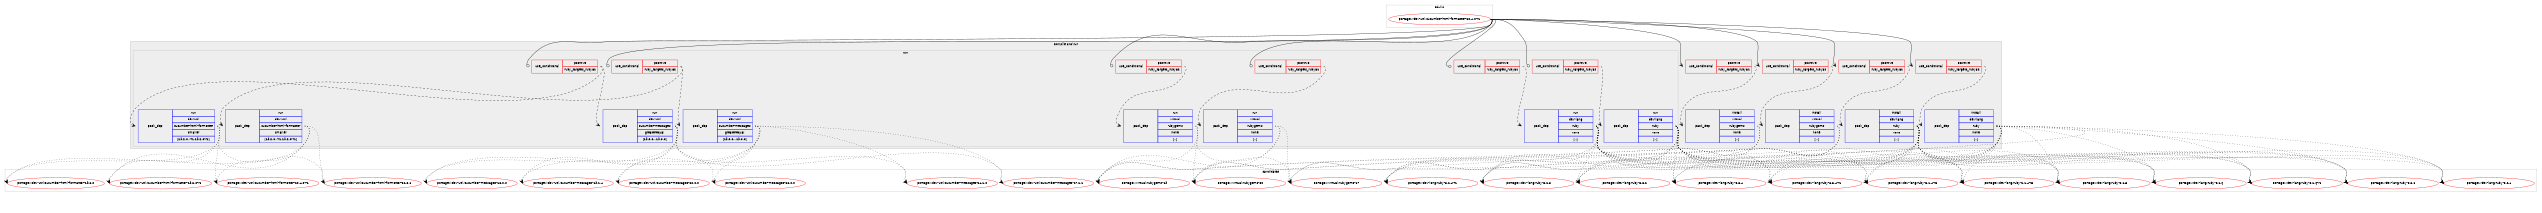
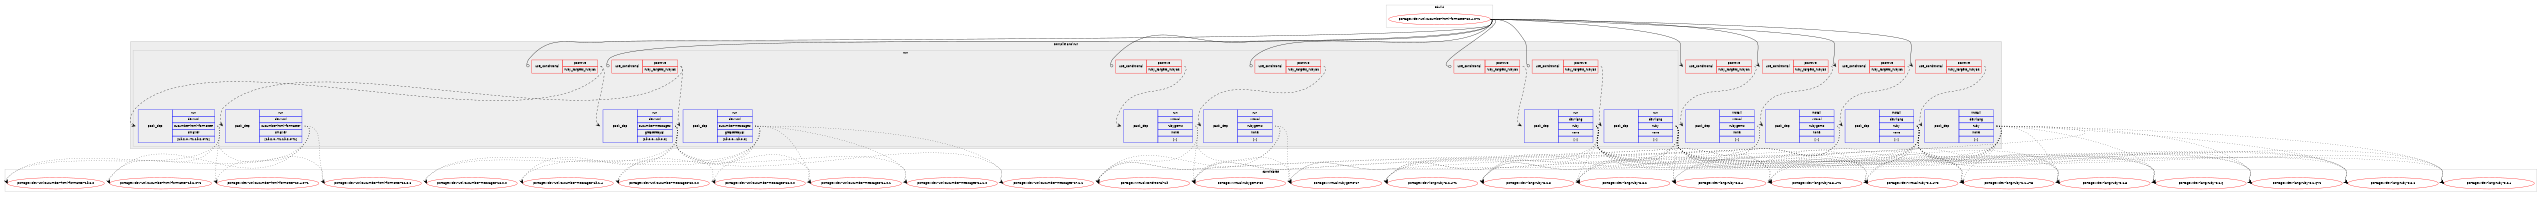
node "portage://dev-util/cucumber-messages-24.0.1": added
node "portage://virtual/rubygems-19": label "portage://virtual/rubygems-19" -> "portage://virtual/conditional-19"
node "portage://dev-lang/ruby-3.1.4-r3": label "portage://dev-lang/ruby-3.1.4-r3" -> "portage://dev-virtual/ruby-3.1.4-r3"
